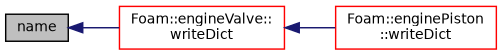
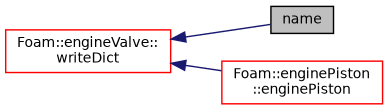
edge "Foam::engineValve:: writeDict" -> "name": reversed
node "Foam::enginePiston ::writeDict": label "Foam::enginePiston ::writeDict" -> "Foam::enginePiston ::enginePiston"
